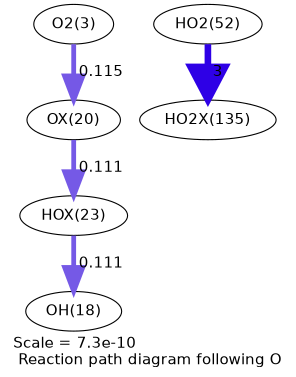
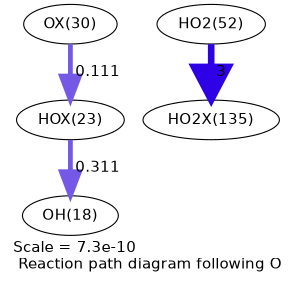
node "O2(3)": removed
node "OX(20)": label "OX(20)" -> "OX(30)"
edge "HOX(23)" -> "OH(18)": label " 0.111" -> " 0.311"
